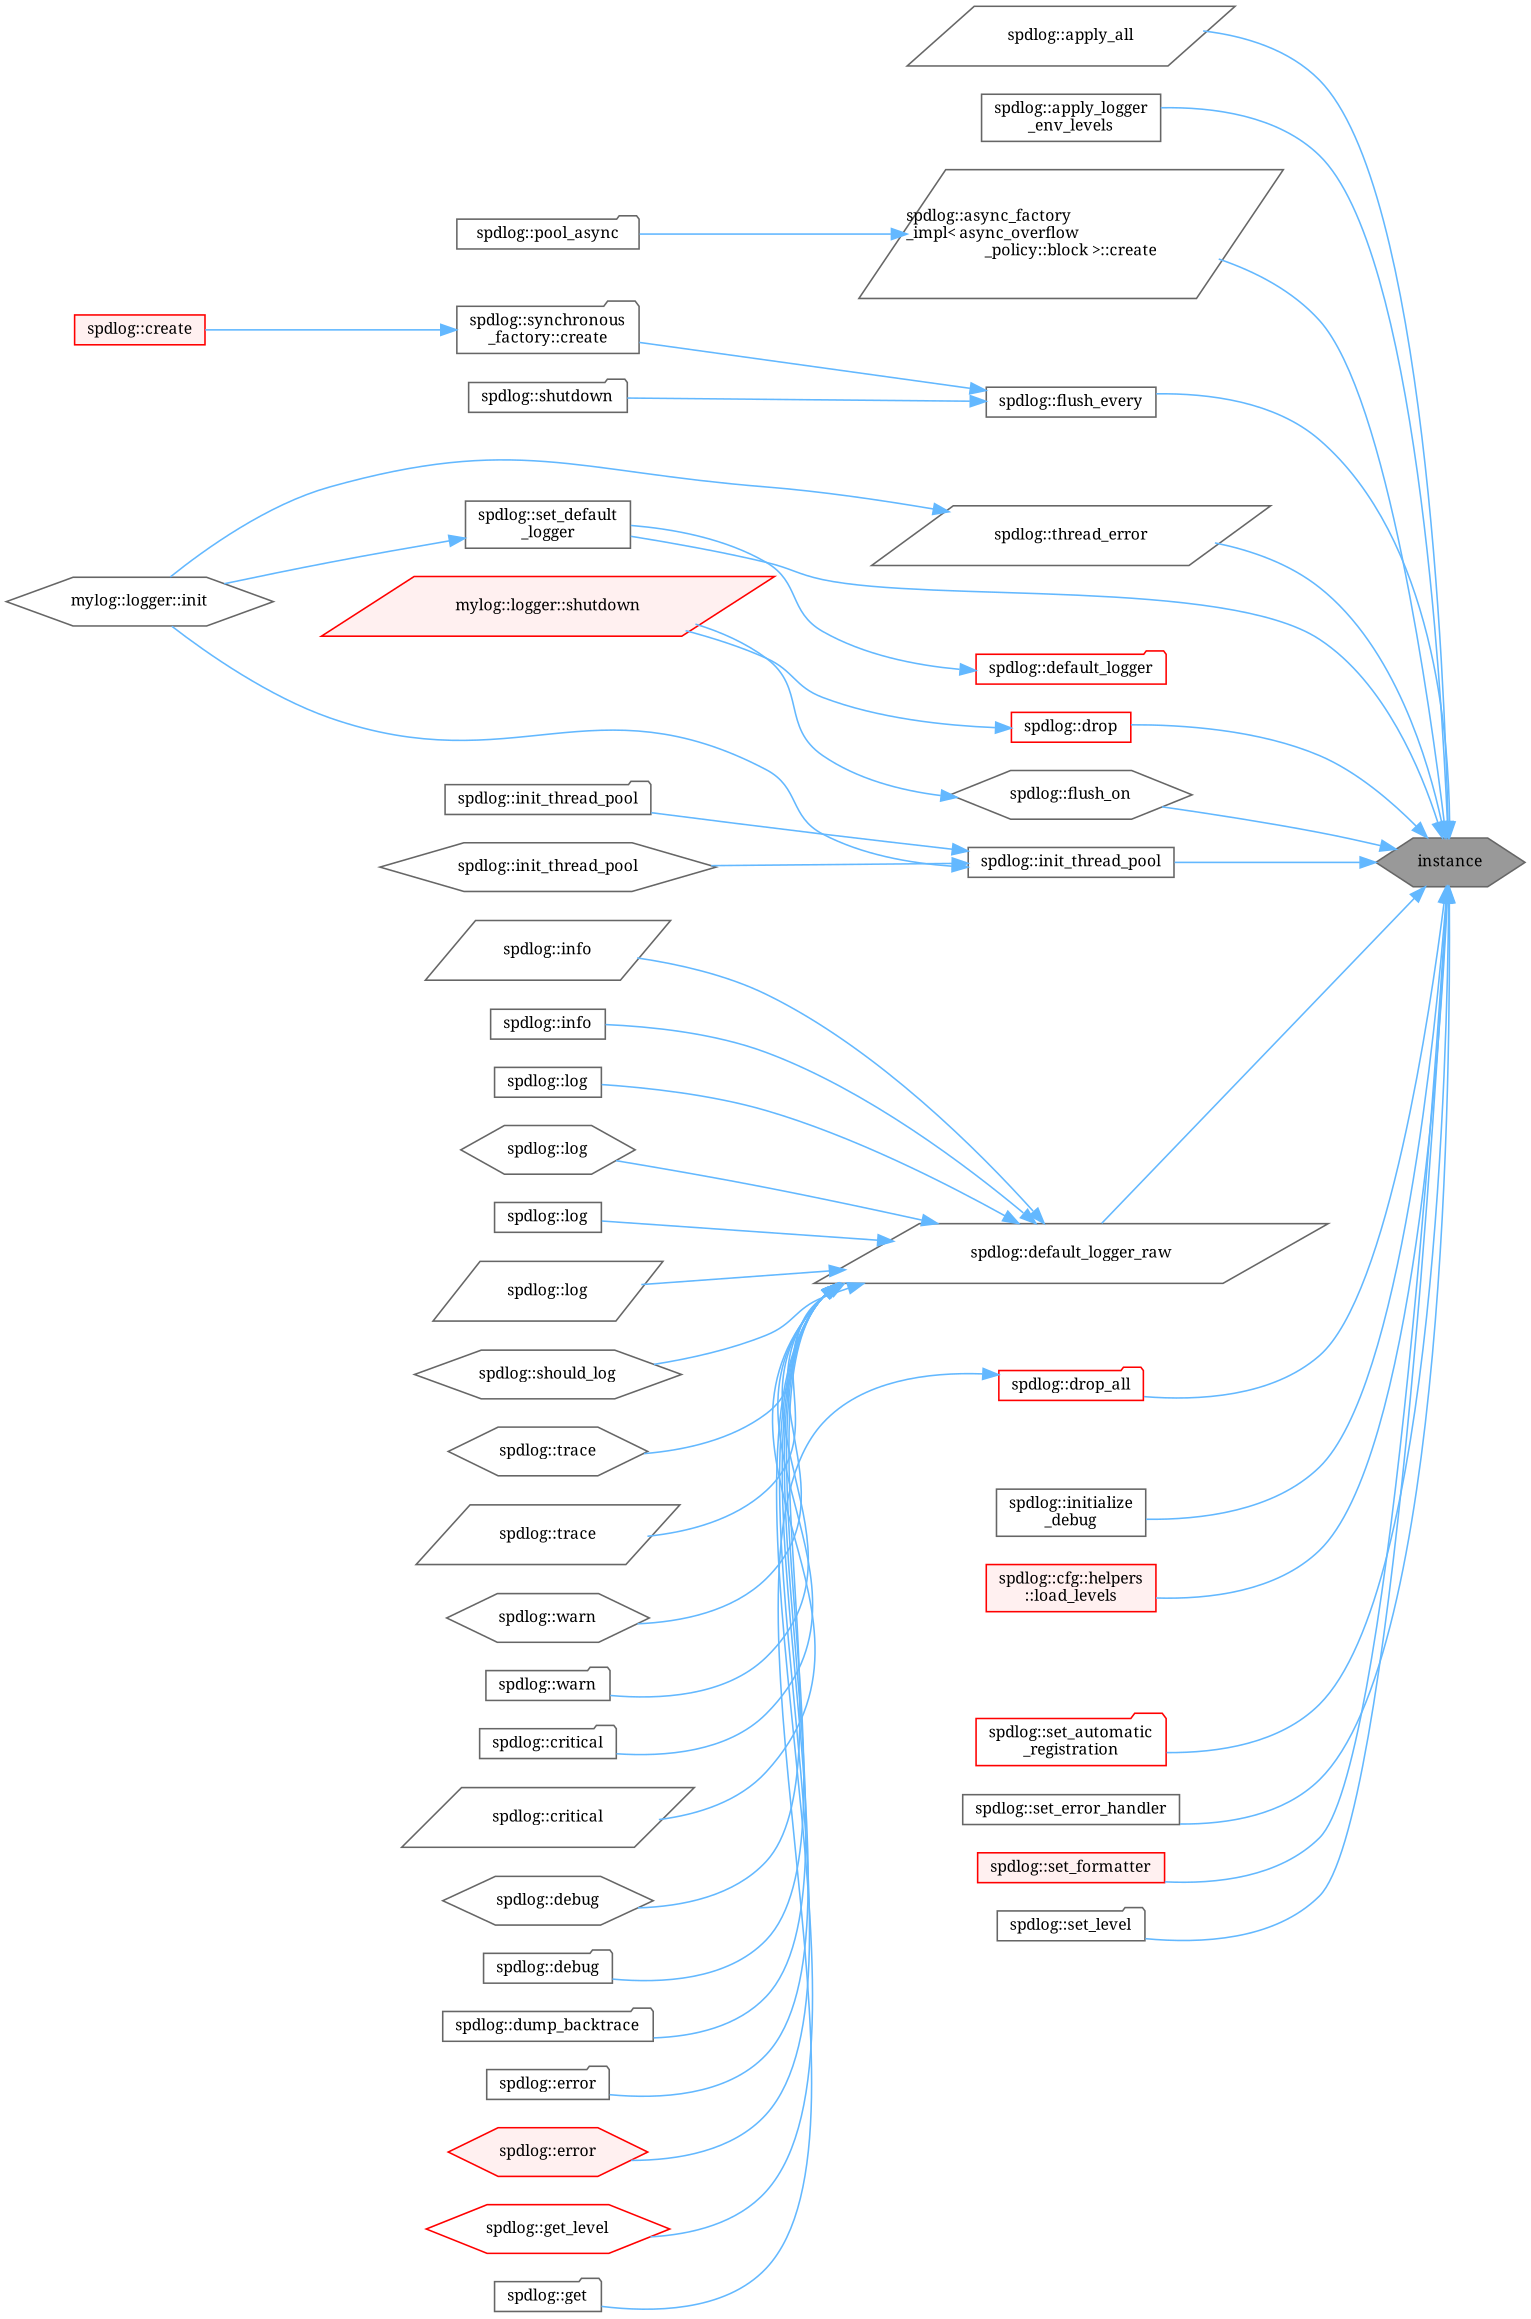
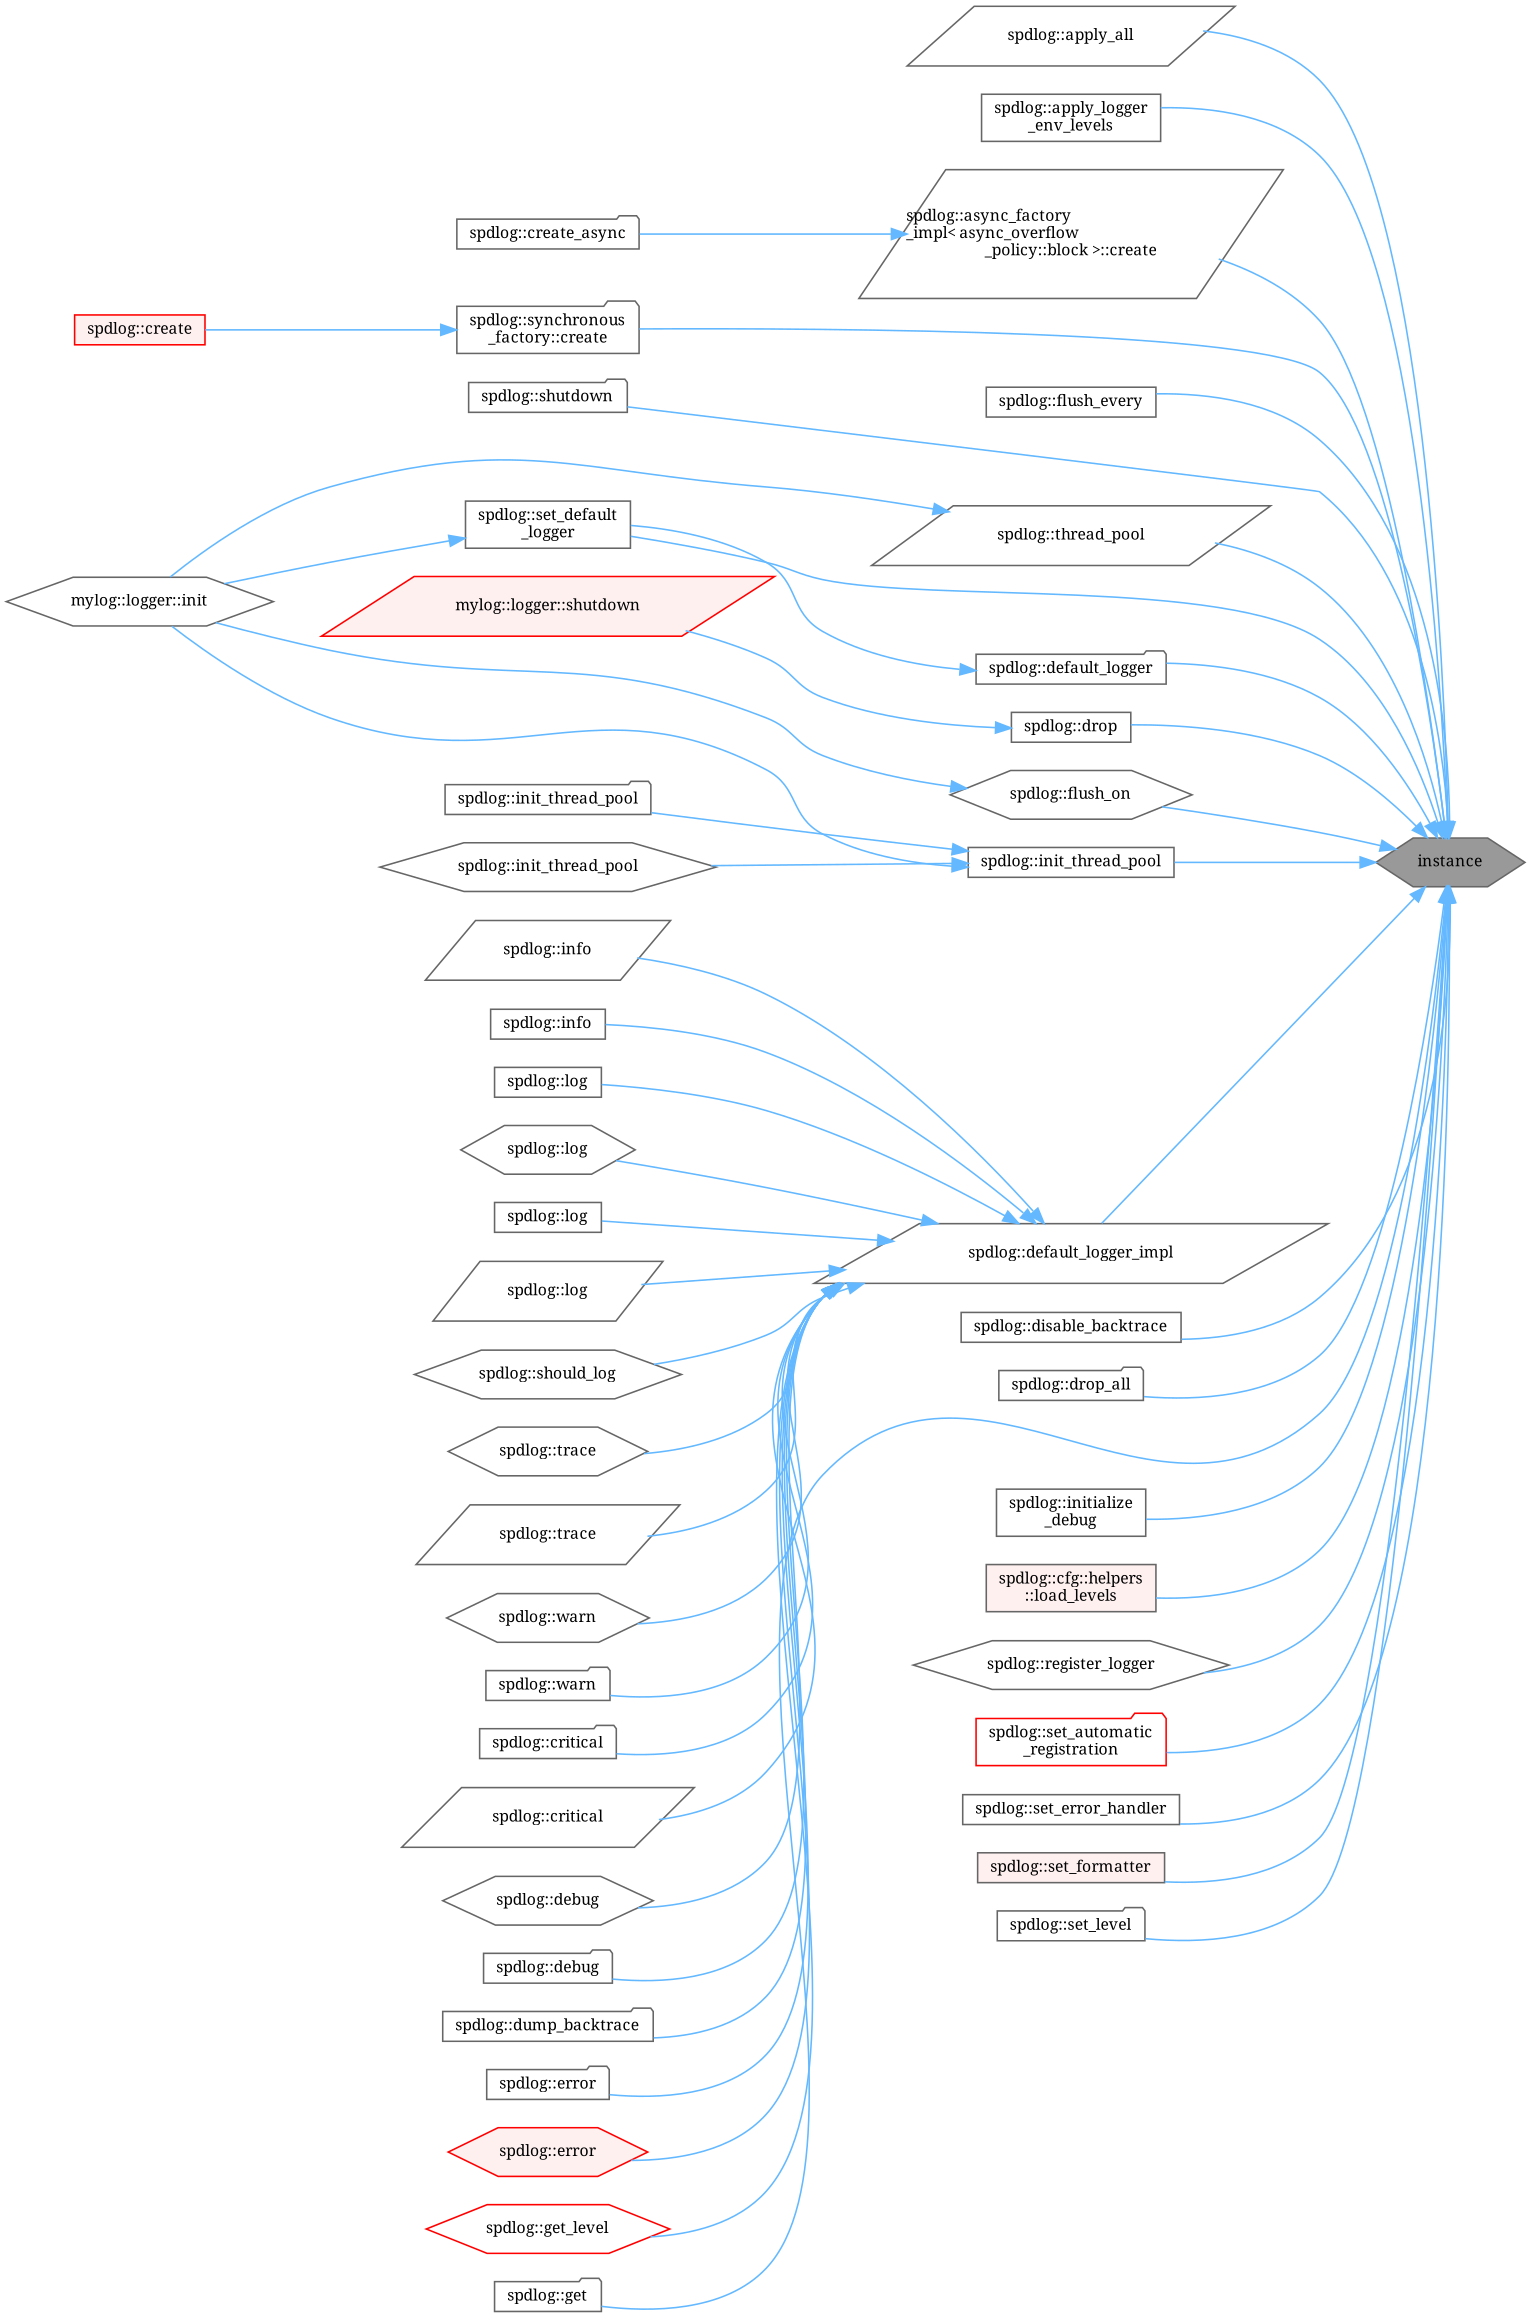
node "spdlog::pool_async": label "spdlog::pool_async" -> "spdlog::create_async"
edge "spdlog::synchronous _factory::create" -> "spdlog::flush_every": now "spdlog::synchronous _factory::create" -> "instance"
edge "spdlog::shutdown" -> "spdlog::flush_every": now "spdlog::shutdown" -> "instance"
node "spdlog::thread_error": label "spdlog::thread_error" -> "spdlog::thread_pool"
node "spdlog::default_logger": color red -> grey40
edge "spdlog::default_logger" -> "instance": added
node "spdlog::drop": color red -> grey40
edge "mylog::logger::shutdown" -> "spdlog::flush_on": now "mylog::logger::init" -> "spdlog::flush_on"
node "spdlog::default_logger_raw": label "spdlog::default_logger_raw" -> "spdlog::default_logger_impl"
node "spdlog::disable_backtrace": added
node "spdlog::drop_all": color red -> grey40
node "spdlog::cfg::helpers ::load_levels": color red -> grey40
node "spdlog::register_logger": added
node "spdlog::set_formatter": color red -> grey40
edge "spdlog::get" -> "spdlog::drop_all": now "spdlog::get" -> "instance"
